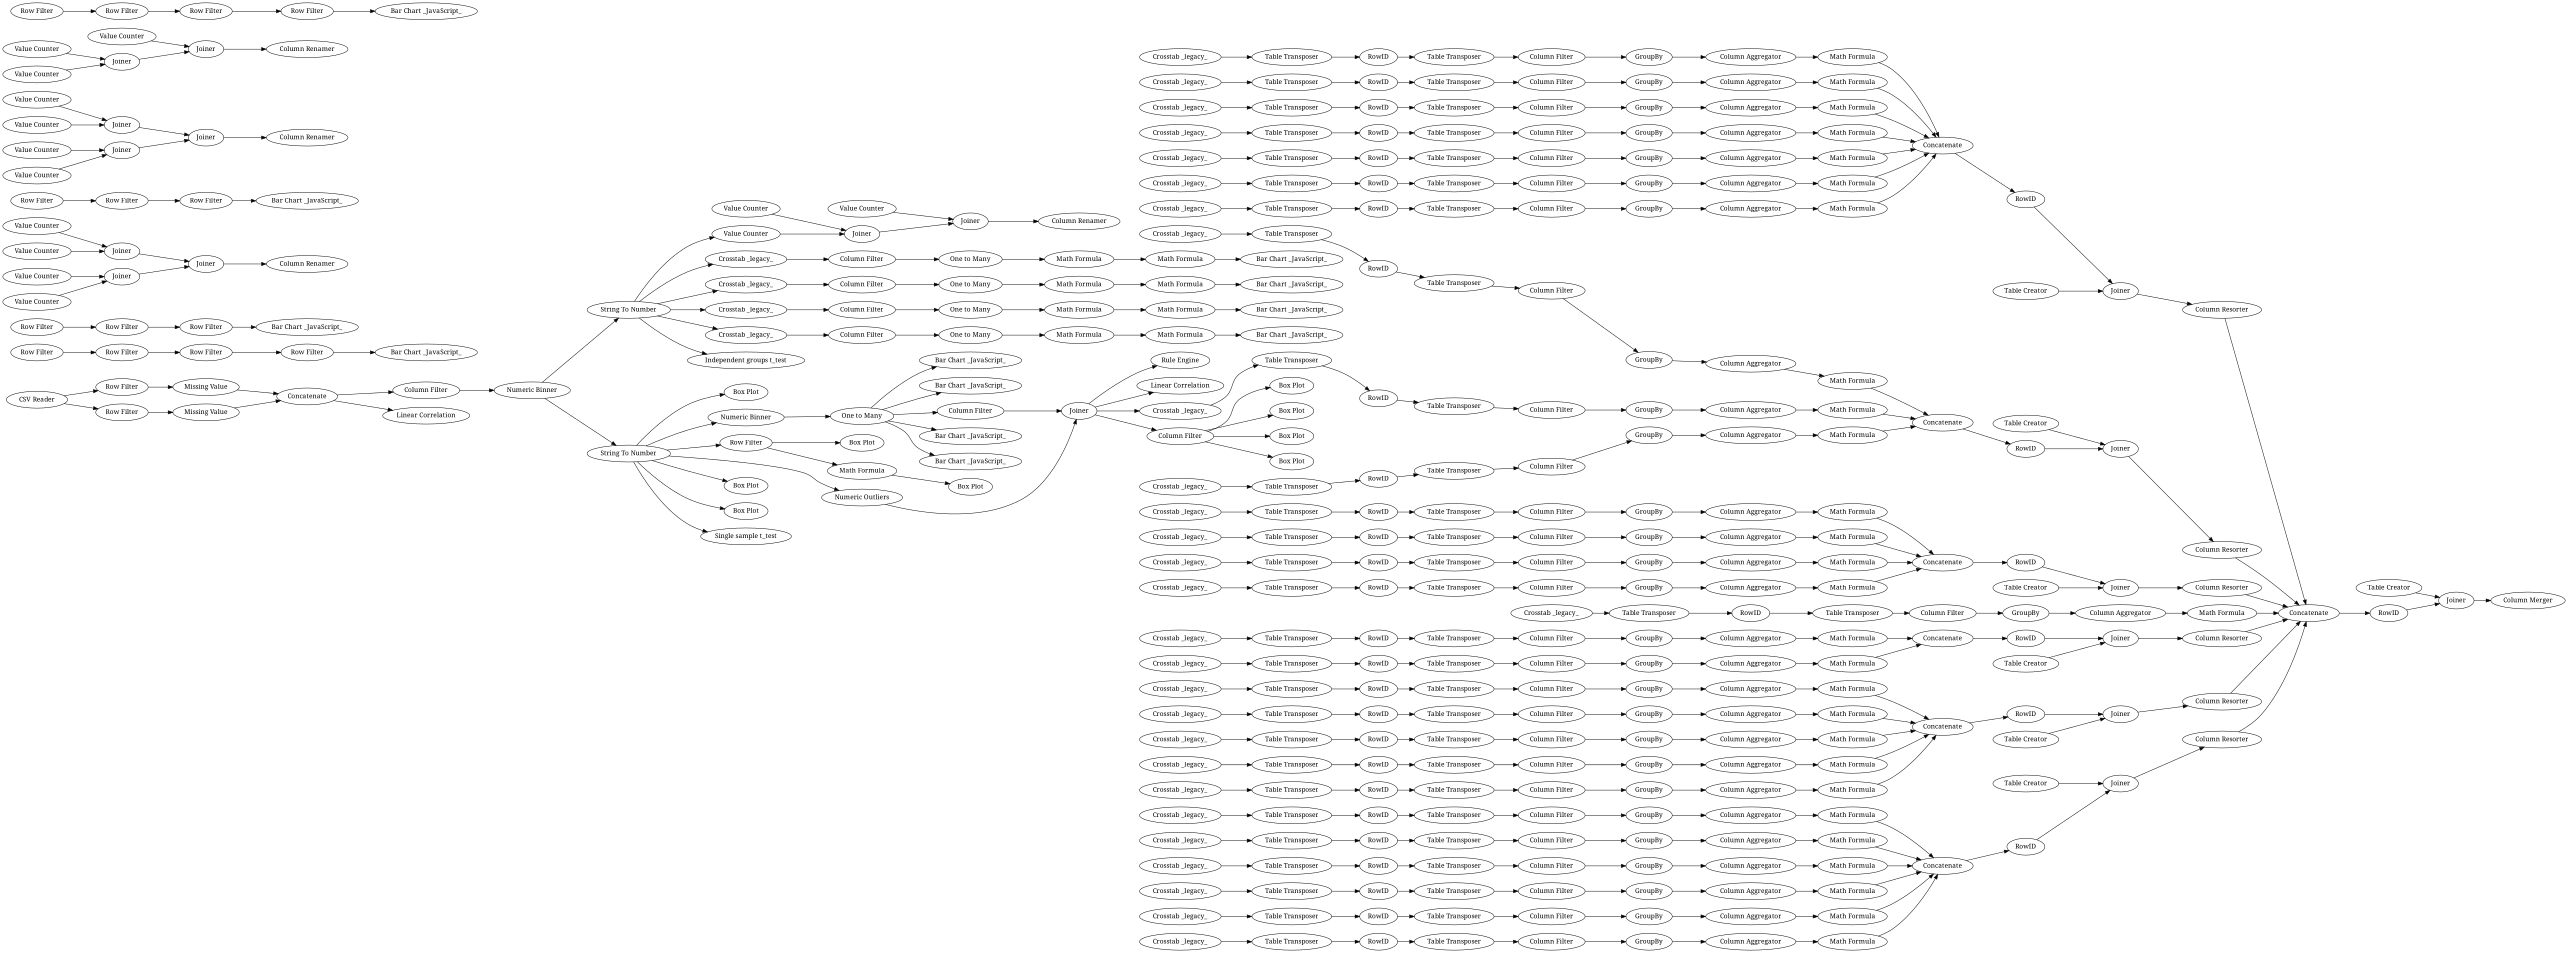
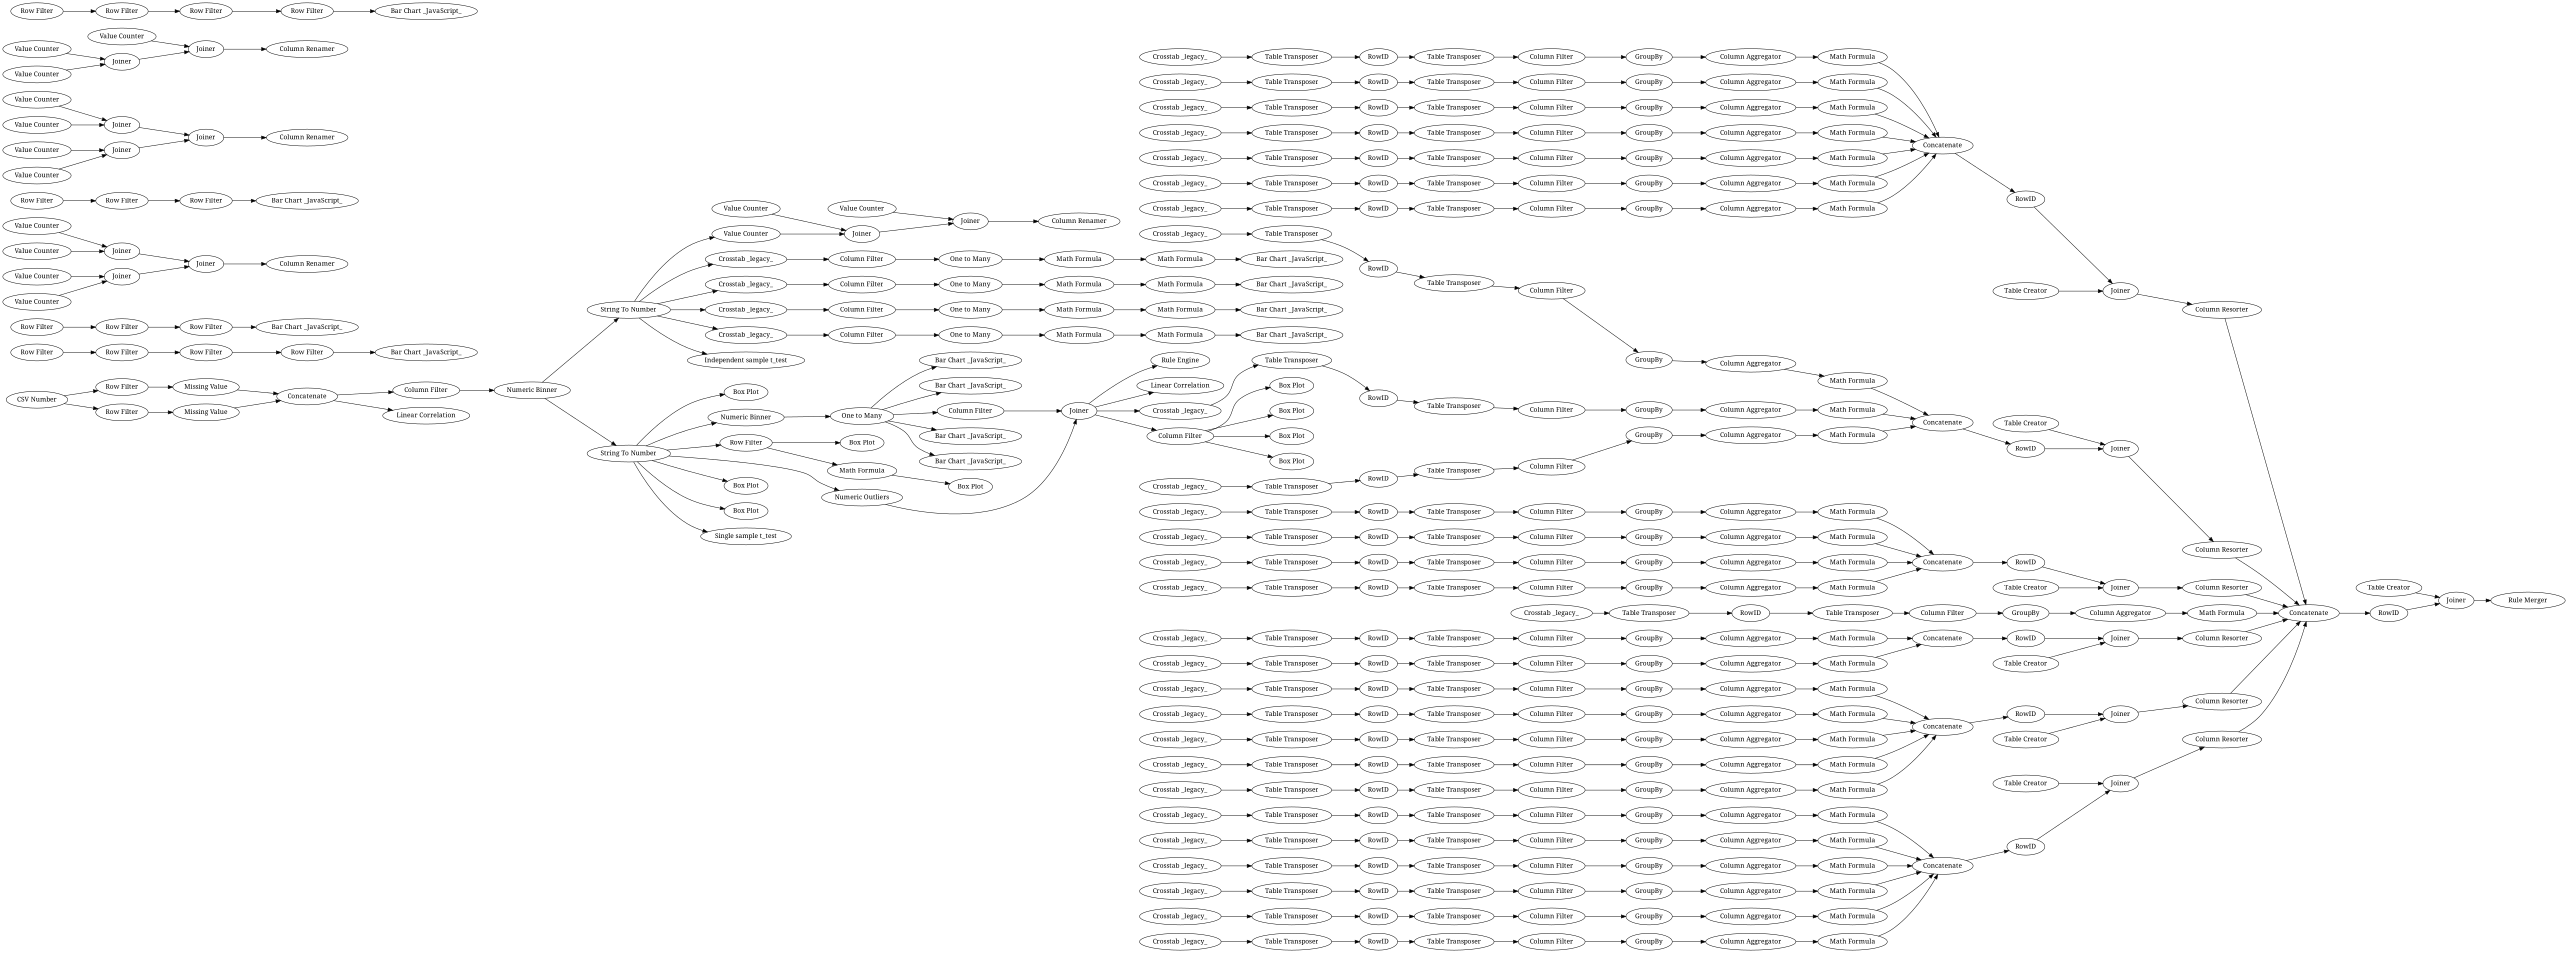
node "Independent groups t_test": label "Independent groups t_test" -> "Independent sample t_test"
node "CSV Reader": label "CSV Reader" -> "CSV Number"
node "Column Merger": label "Column Merger" -> "Rule Merger"
